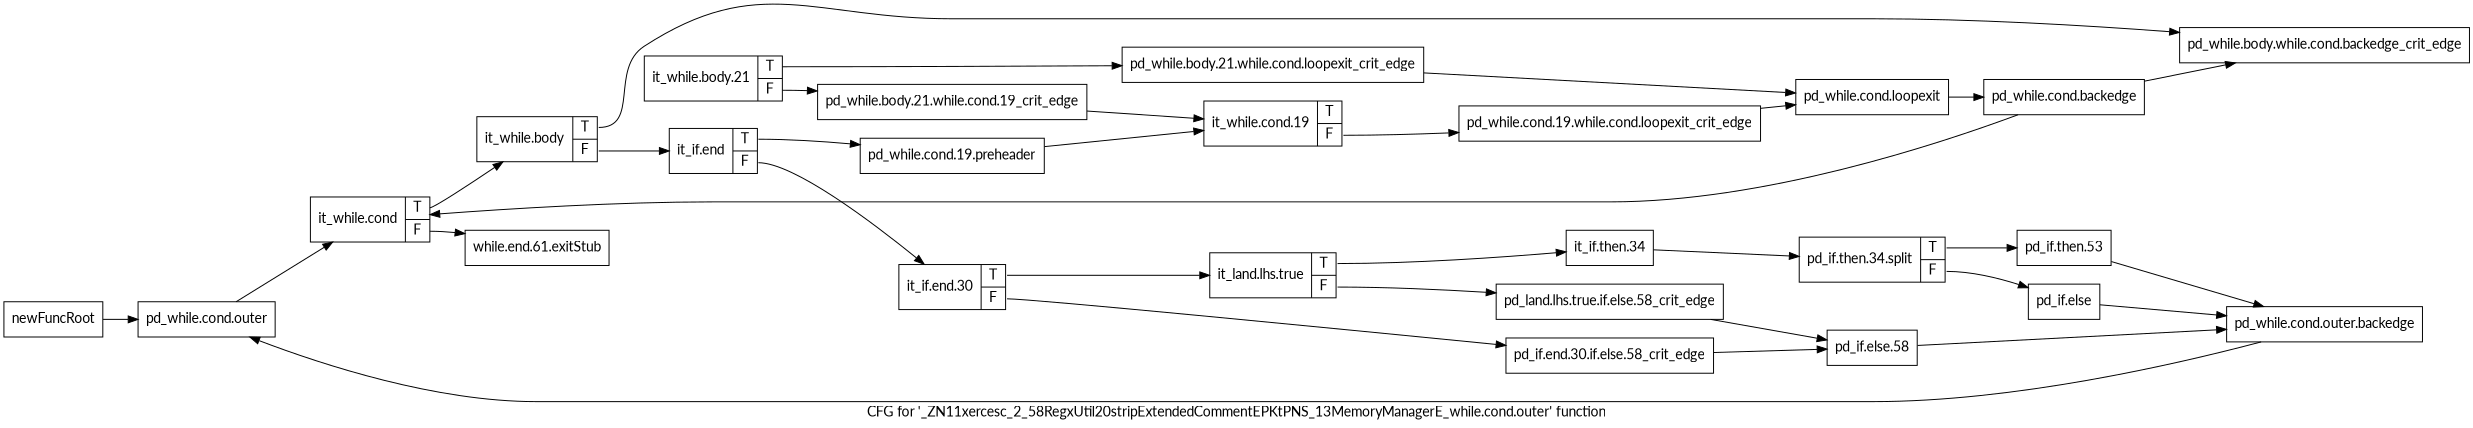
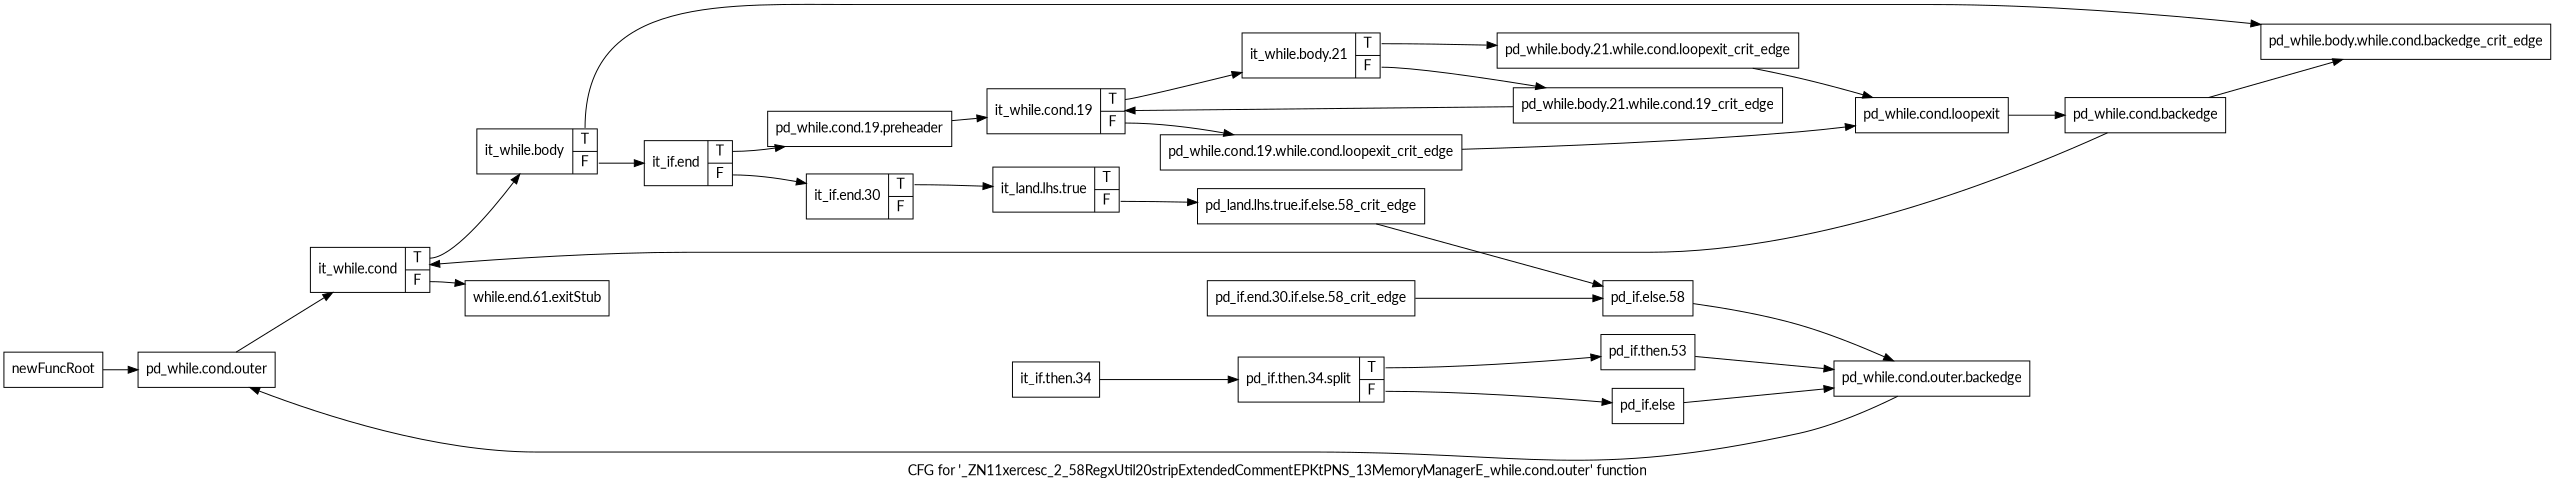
edge "it_while.cond.19" -> "it_while.body.21": added
edge "it_land.lhs.true" -> "it_if.then.34": removed
edge "it_if.end.30" -> "pd_if.end.30.if.else.58_crit_edge": removed
